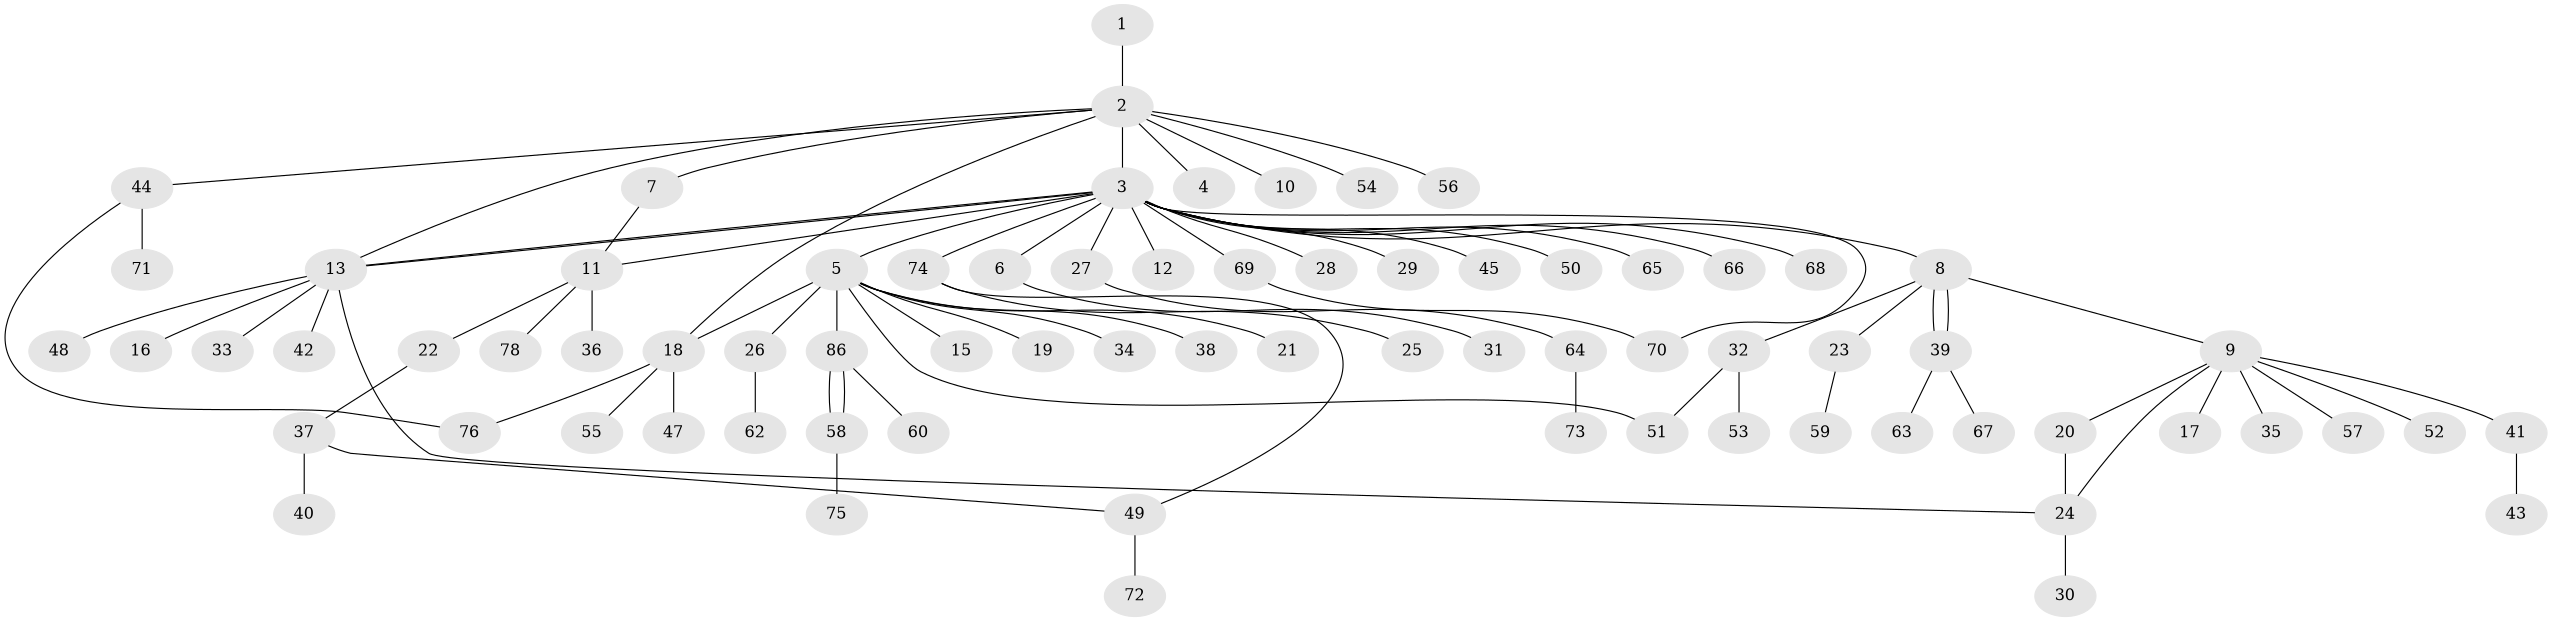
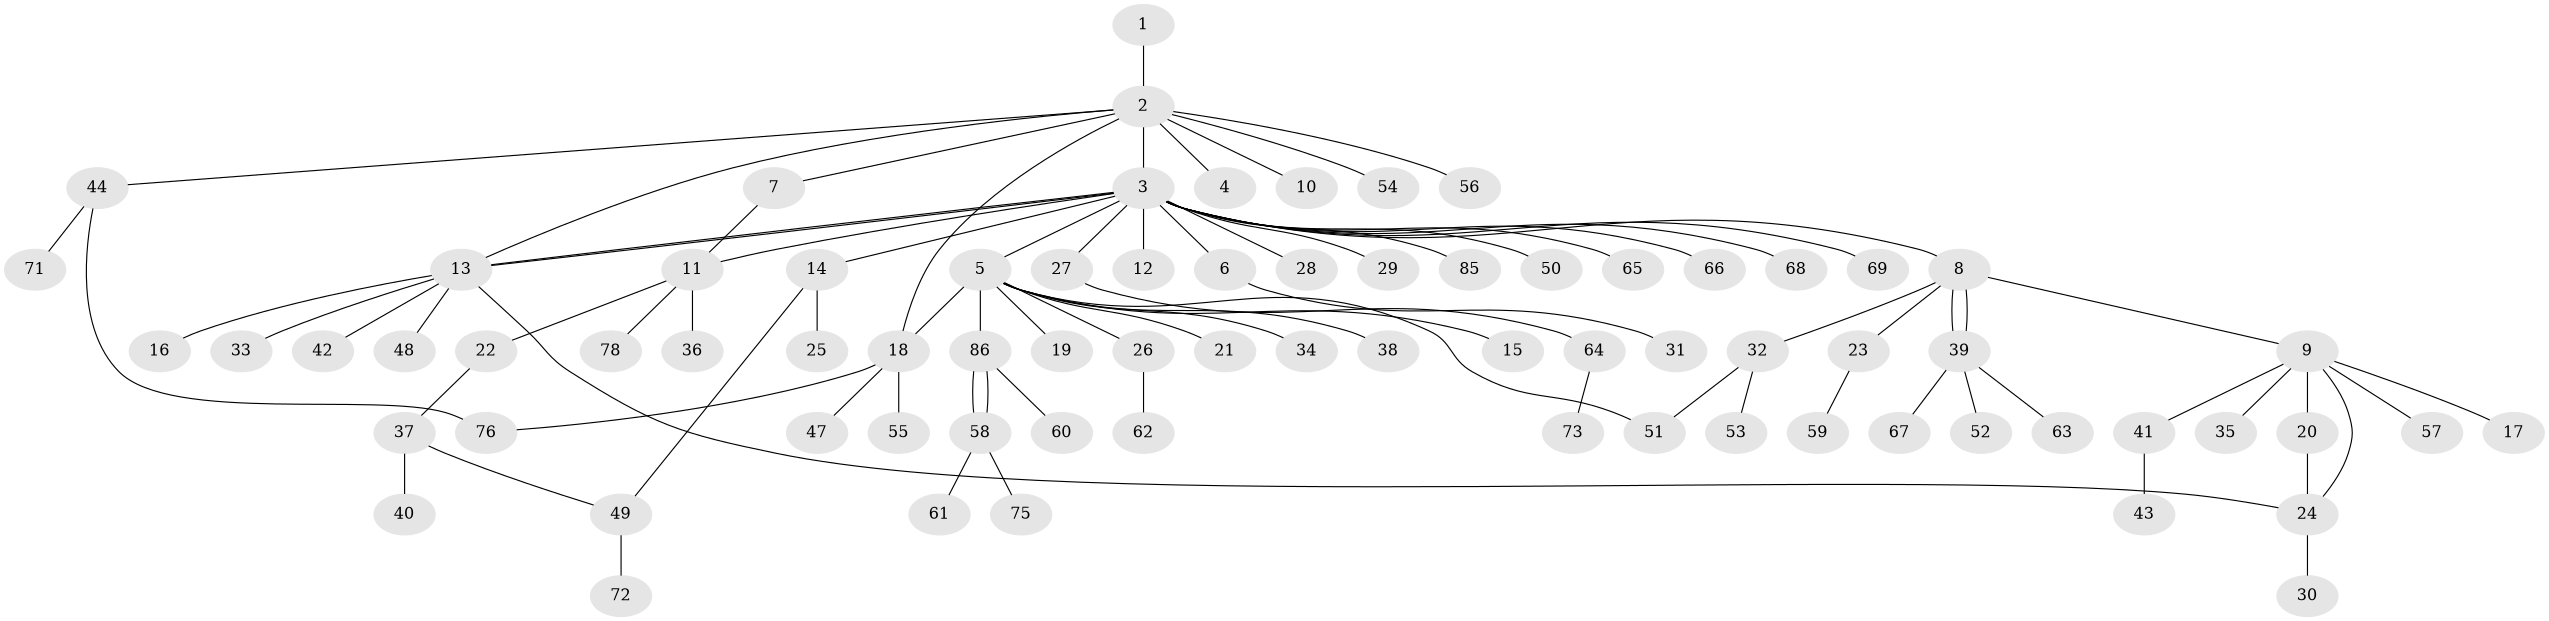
node "74": label "74" -> "14"
node "45": label "45" -> "85"
node "70": removed
edge "9" -- "52": now "39" -- "52"
node "61": added
